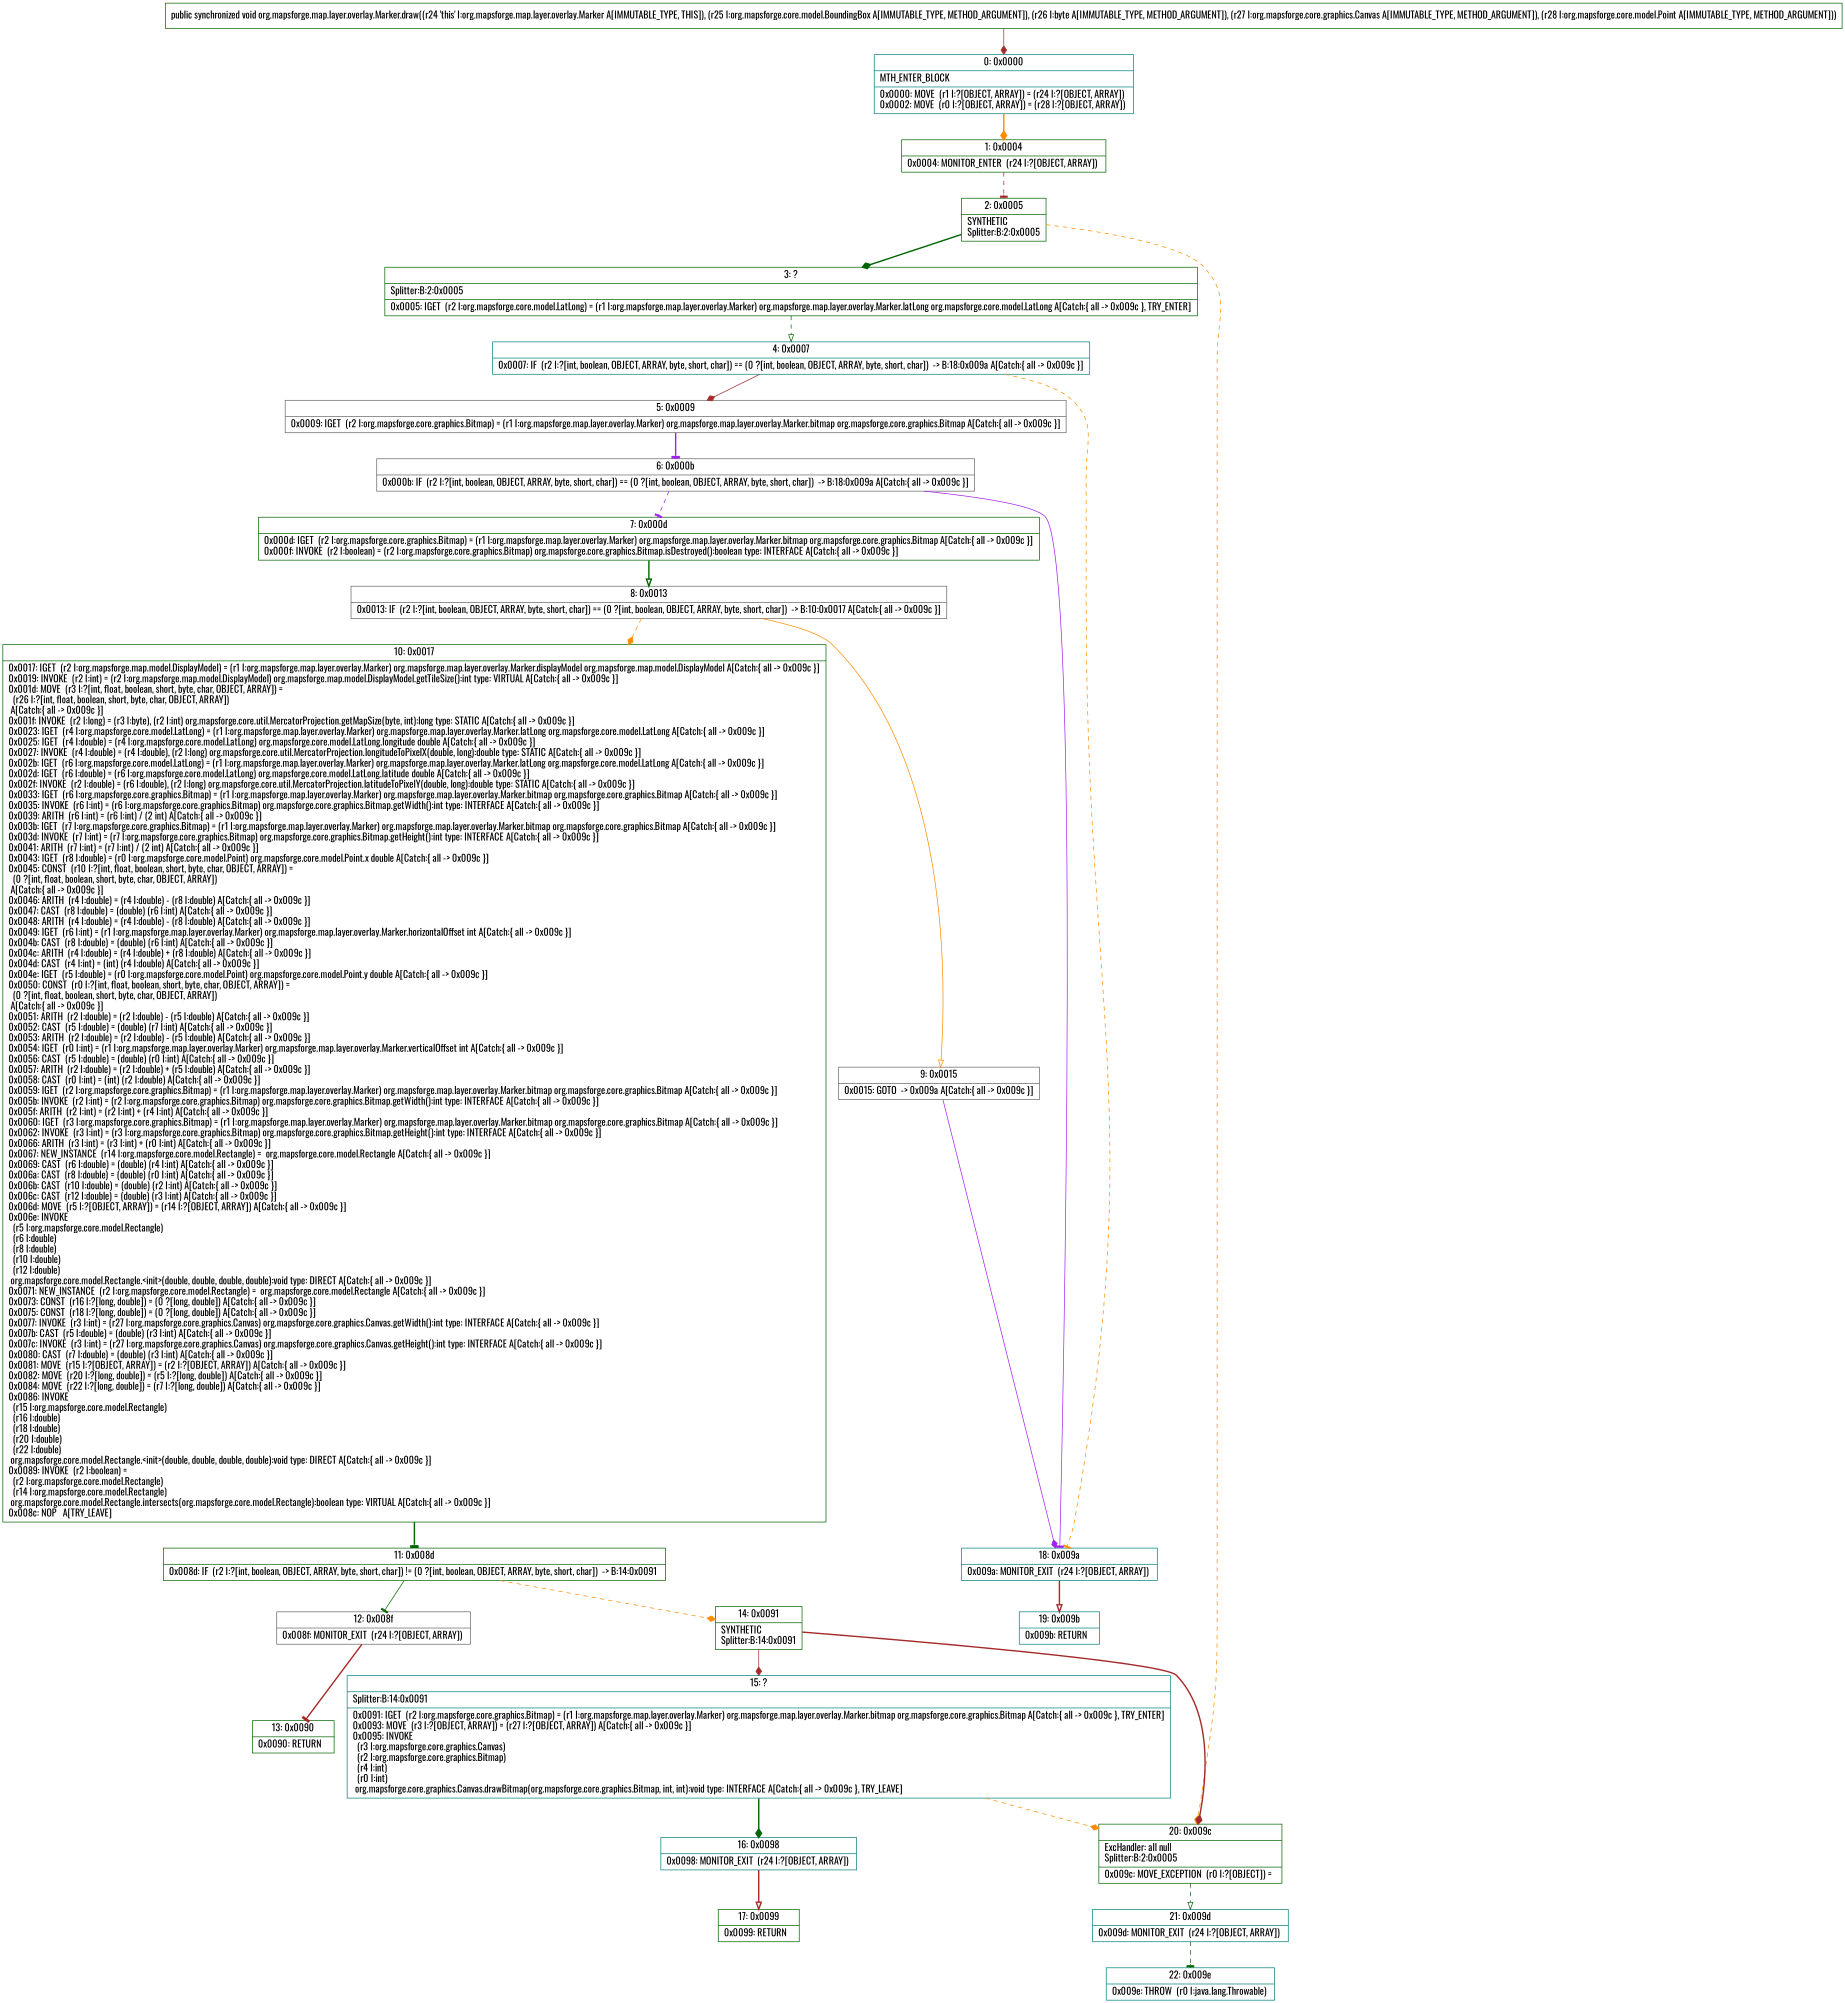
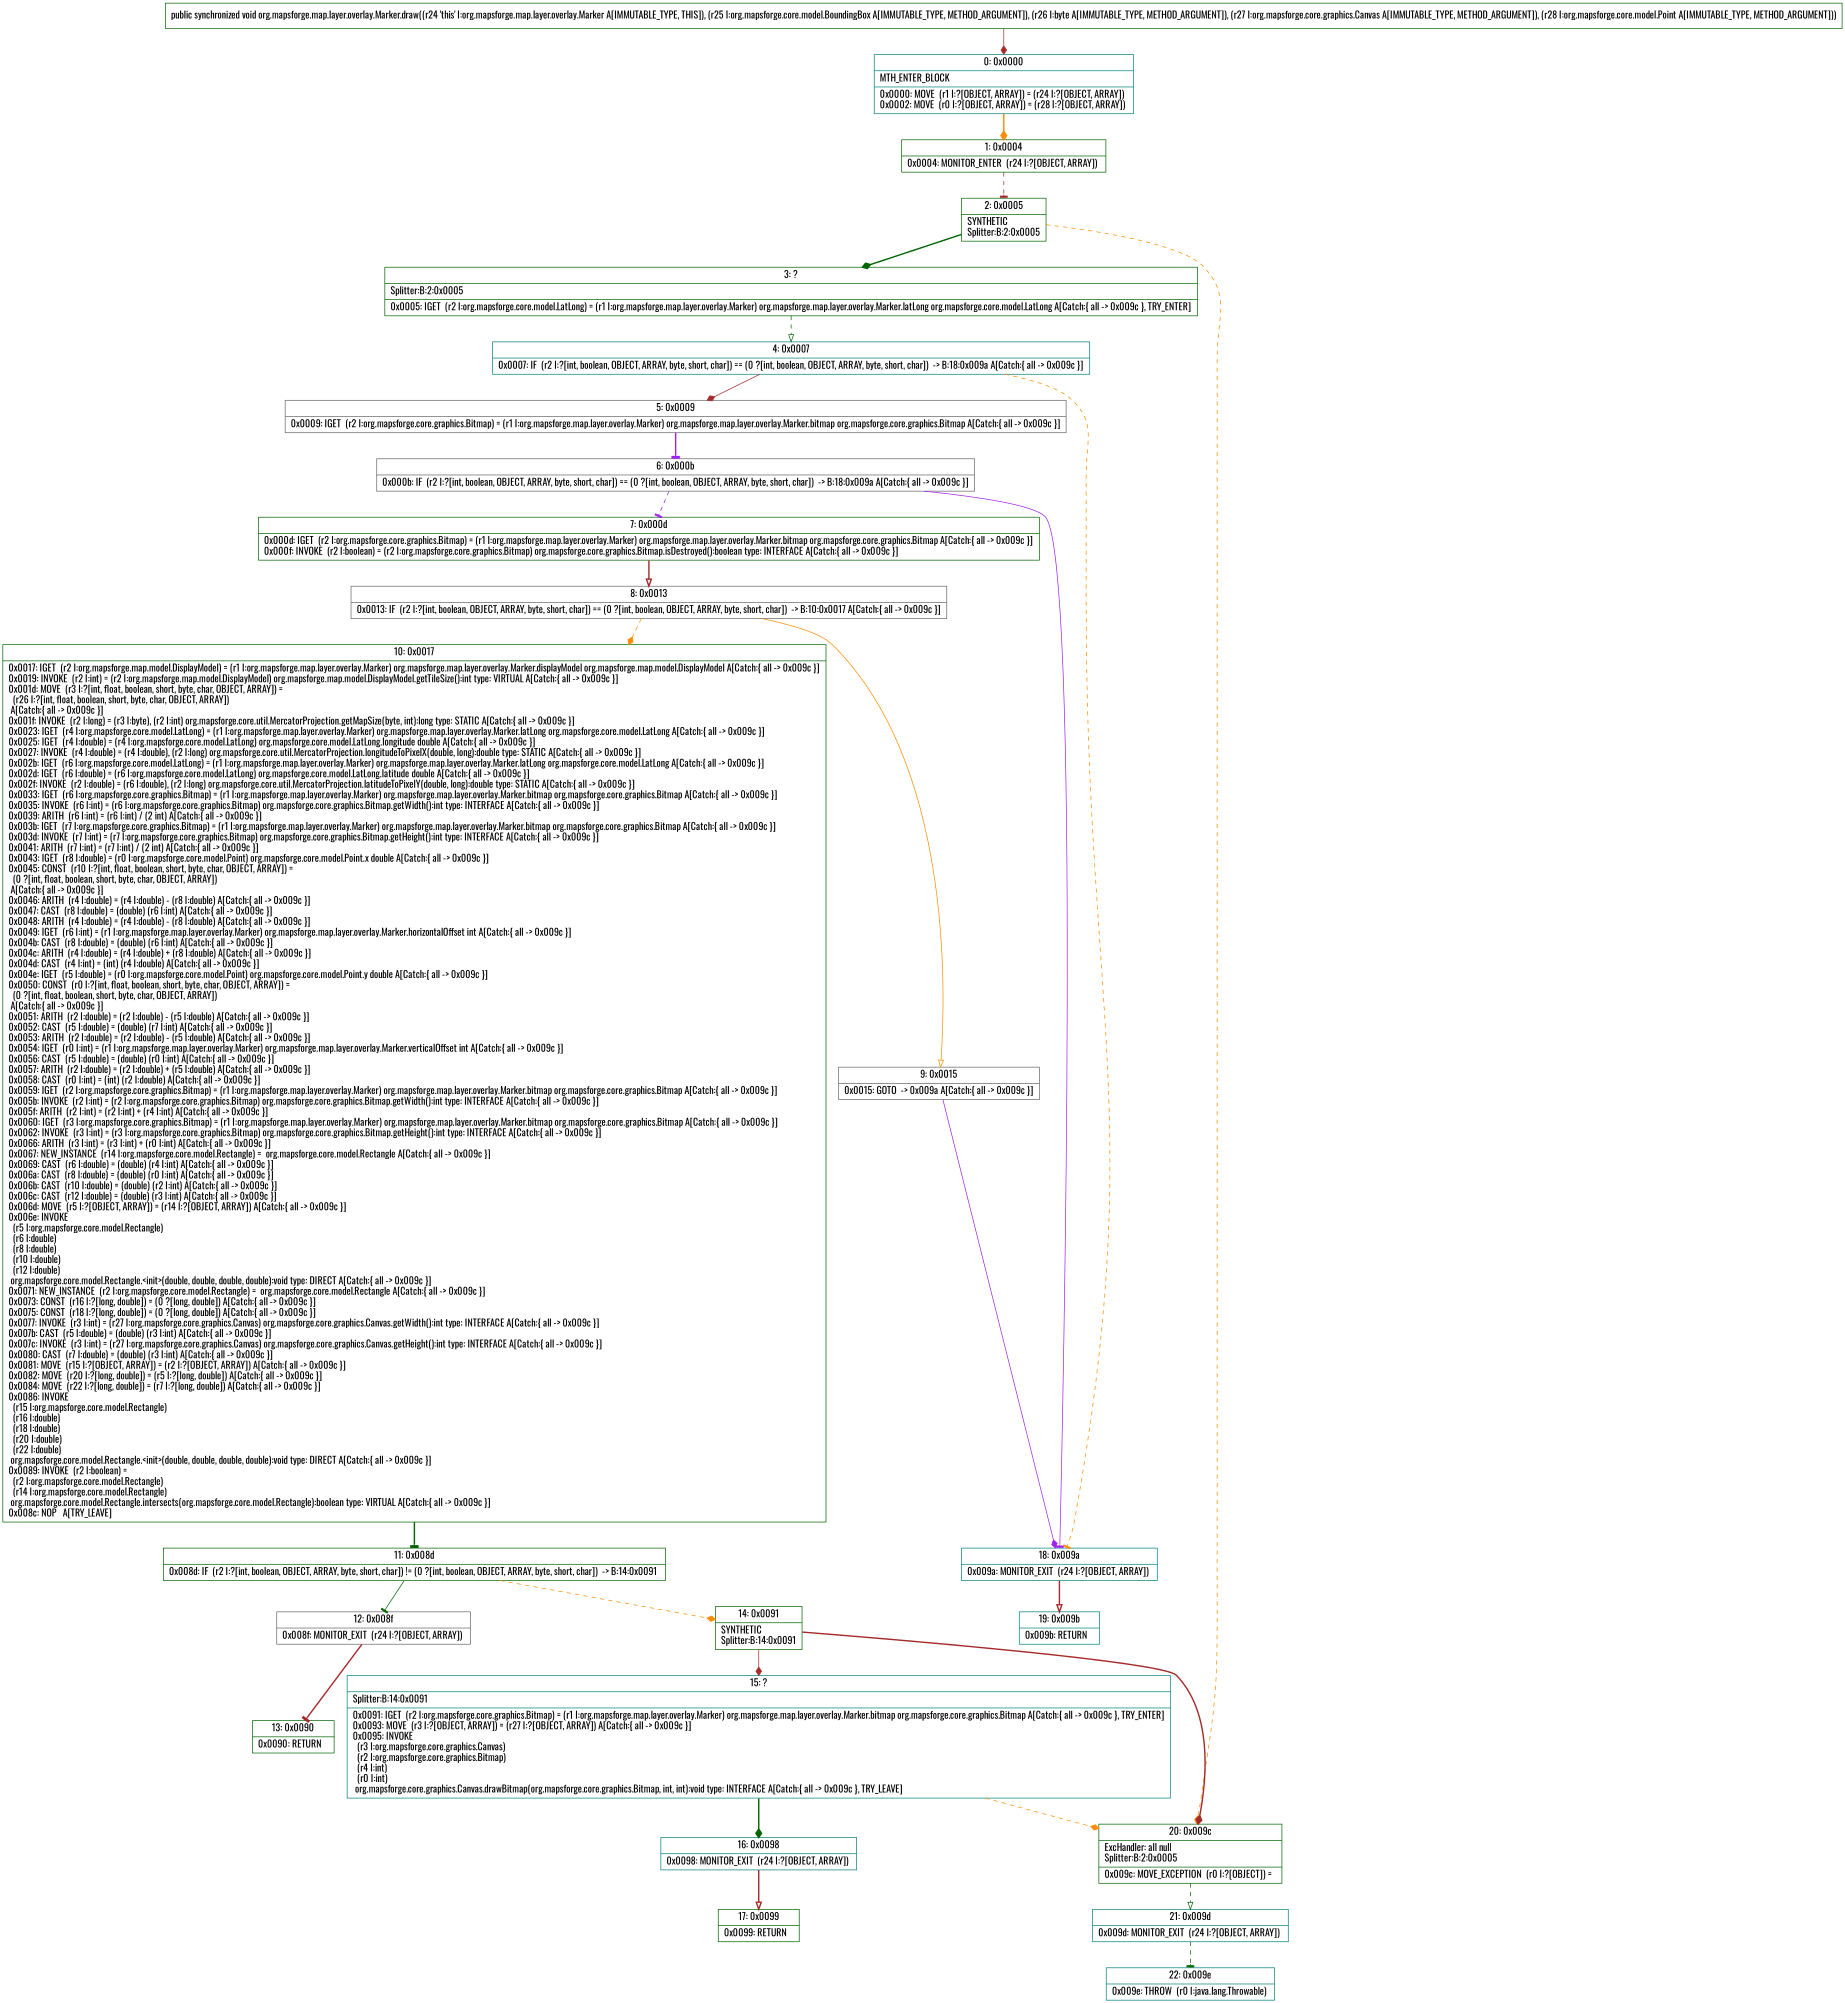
edge "7: 0x000d" -> "8: 0x0013": color darkgreen -> brown
